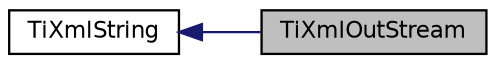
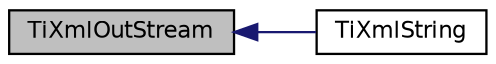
edge "TiXmlOutStream" -> "TiXmlString": reversed
